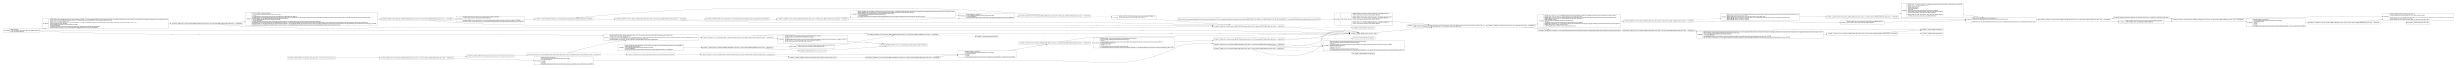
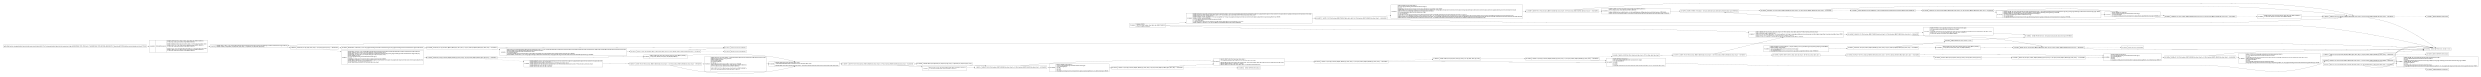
node "18: 0x004e": added
